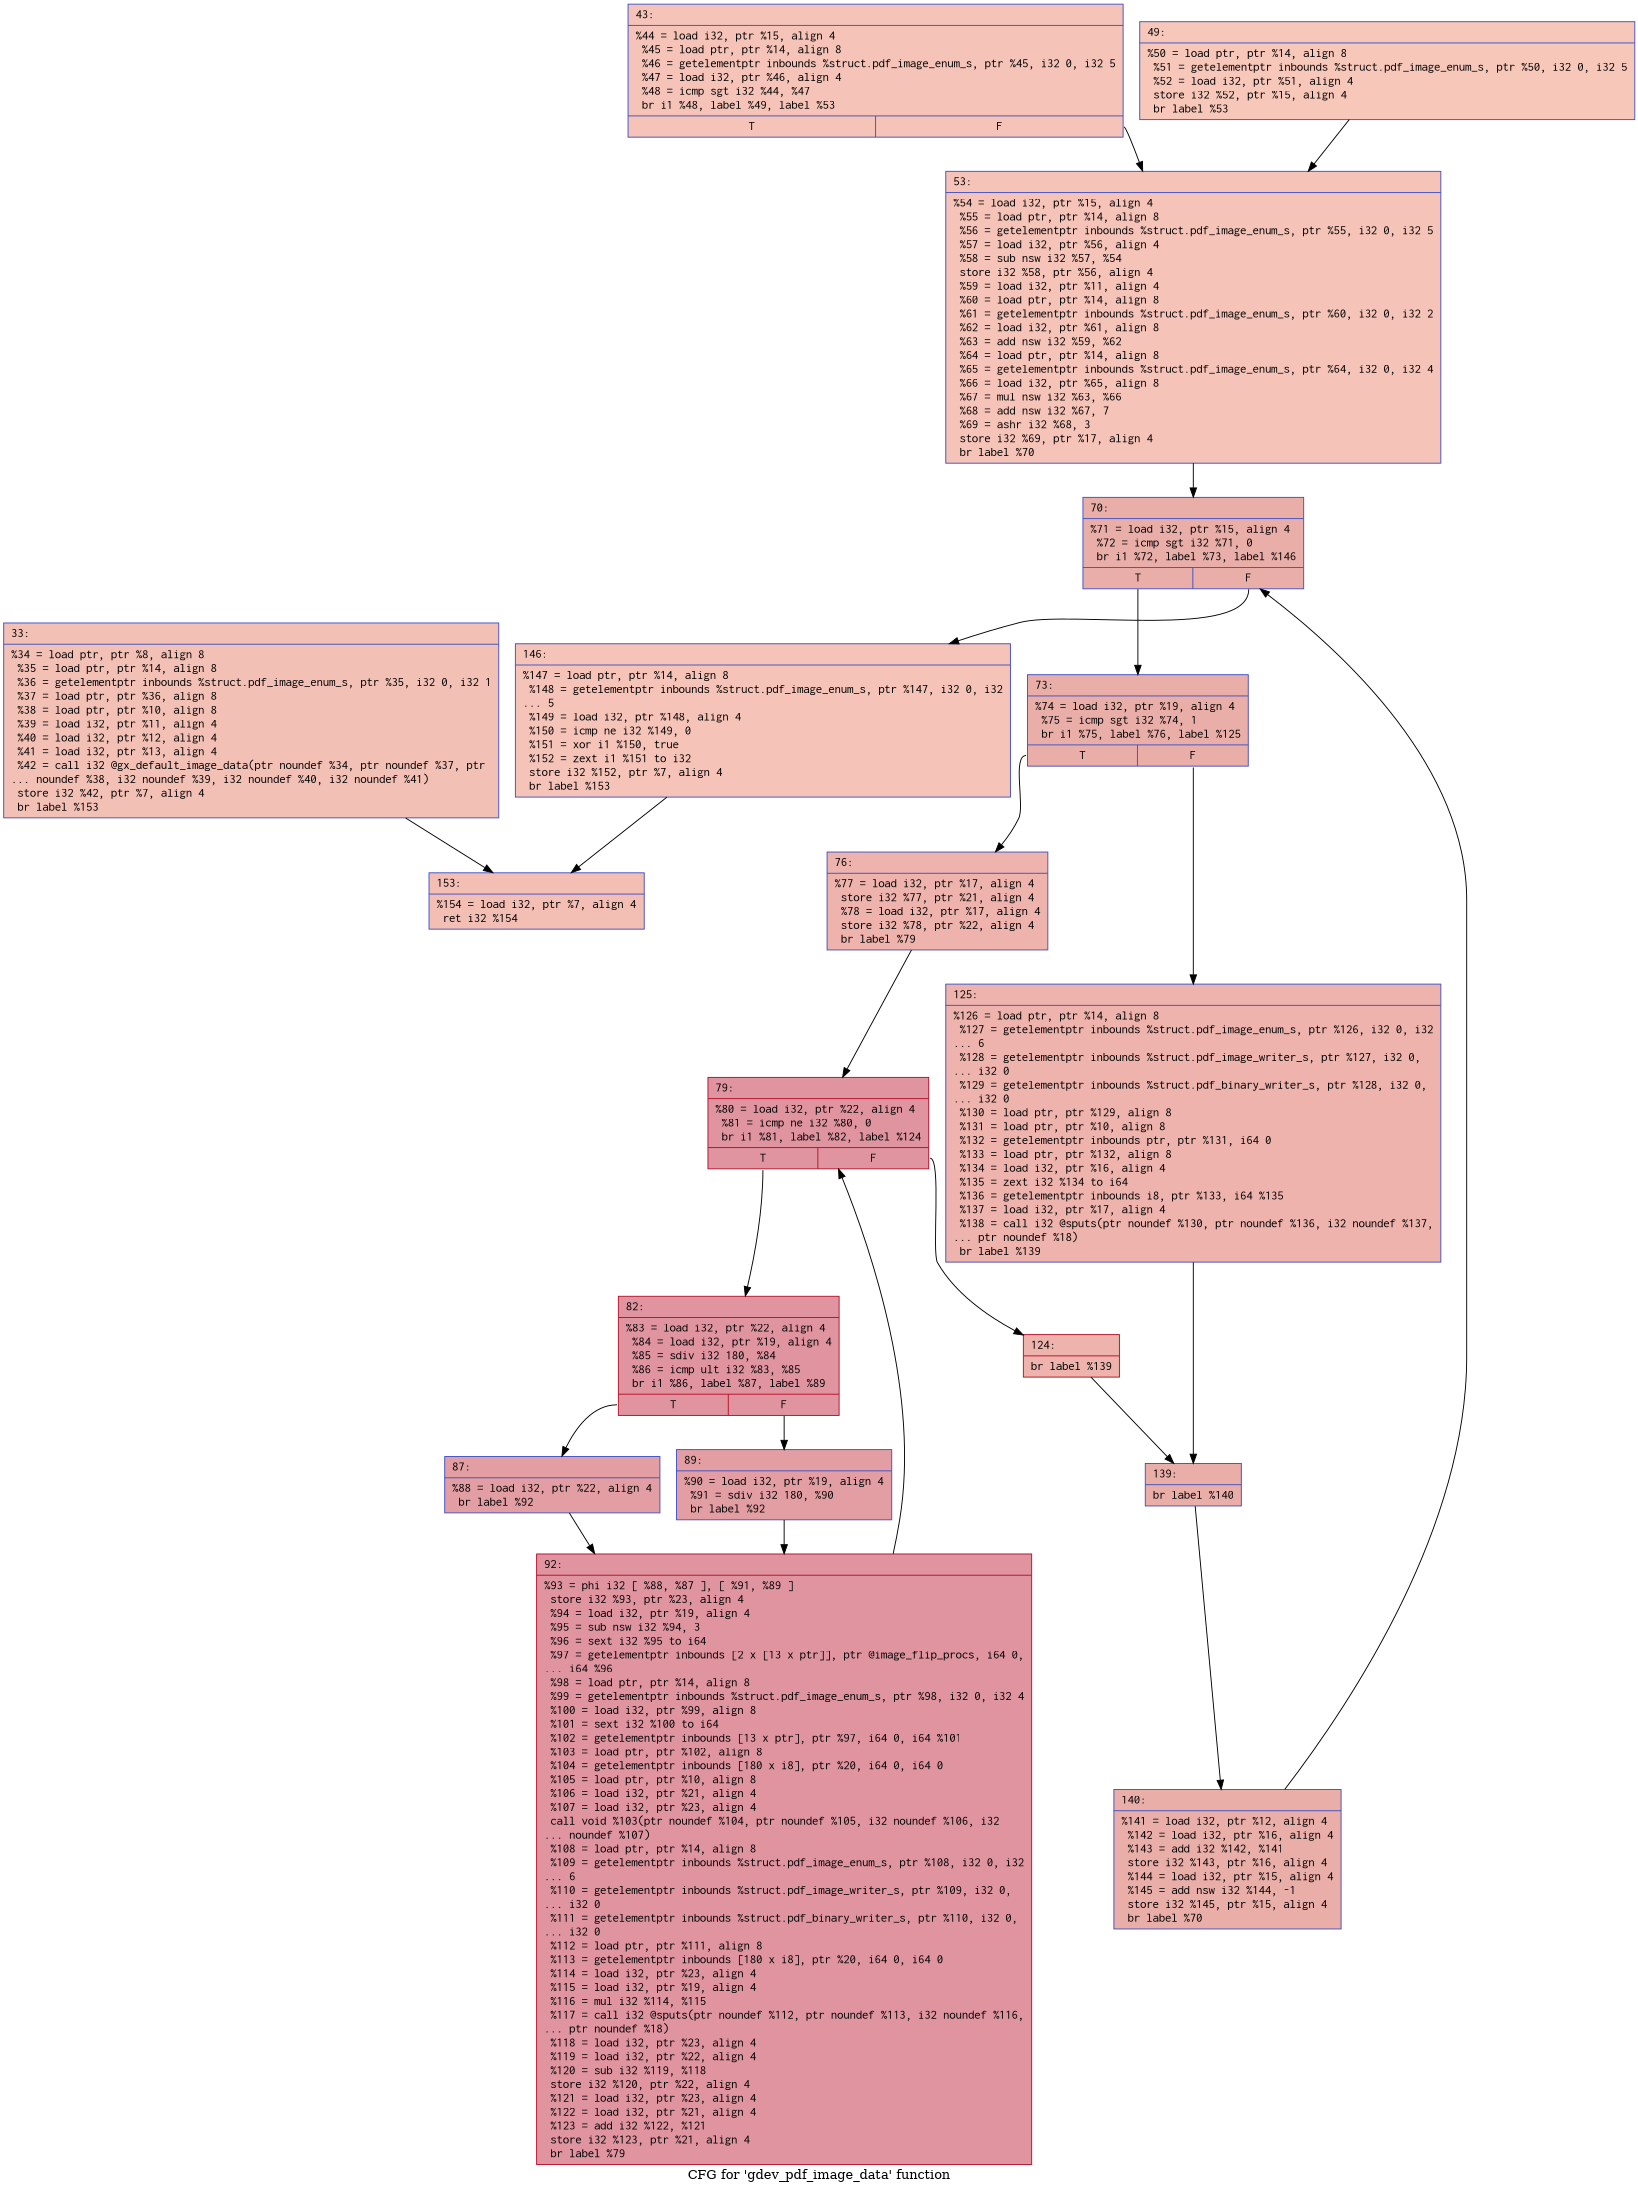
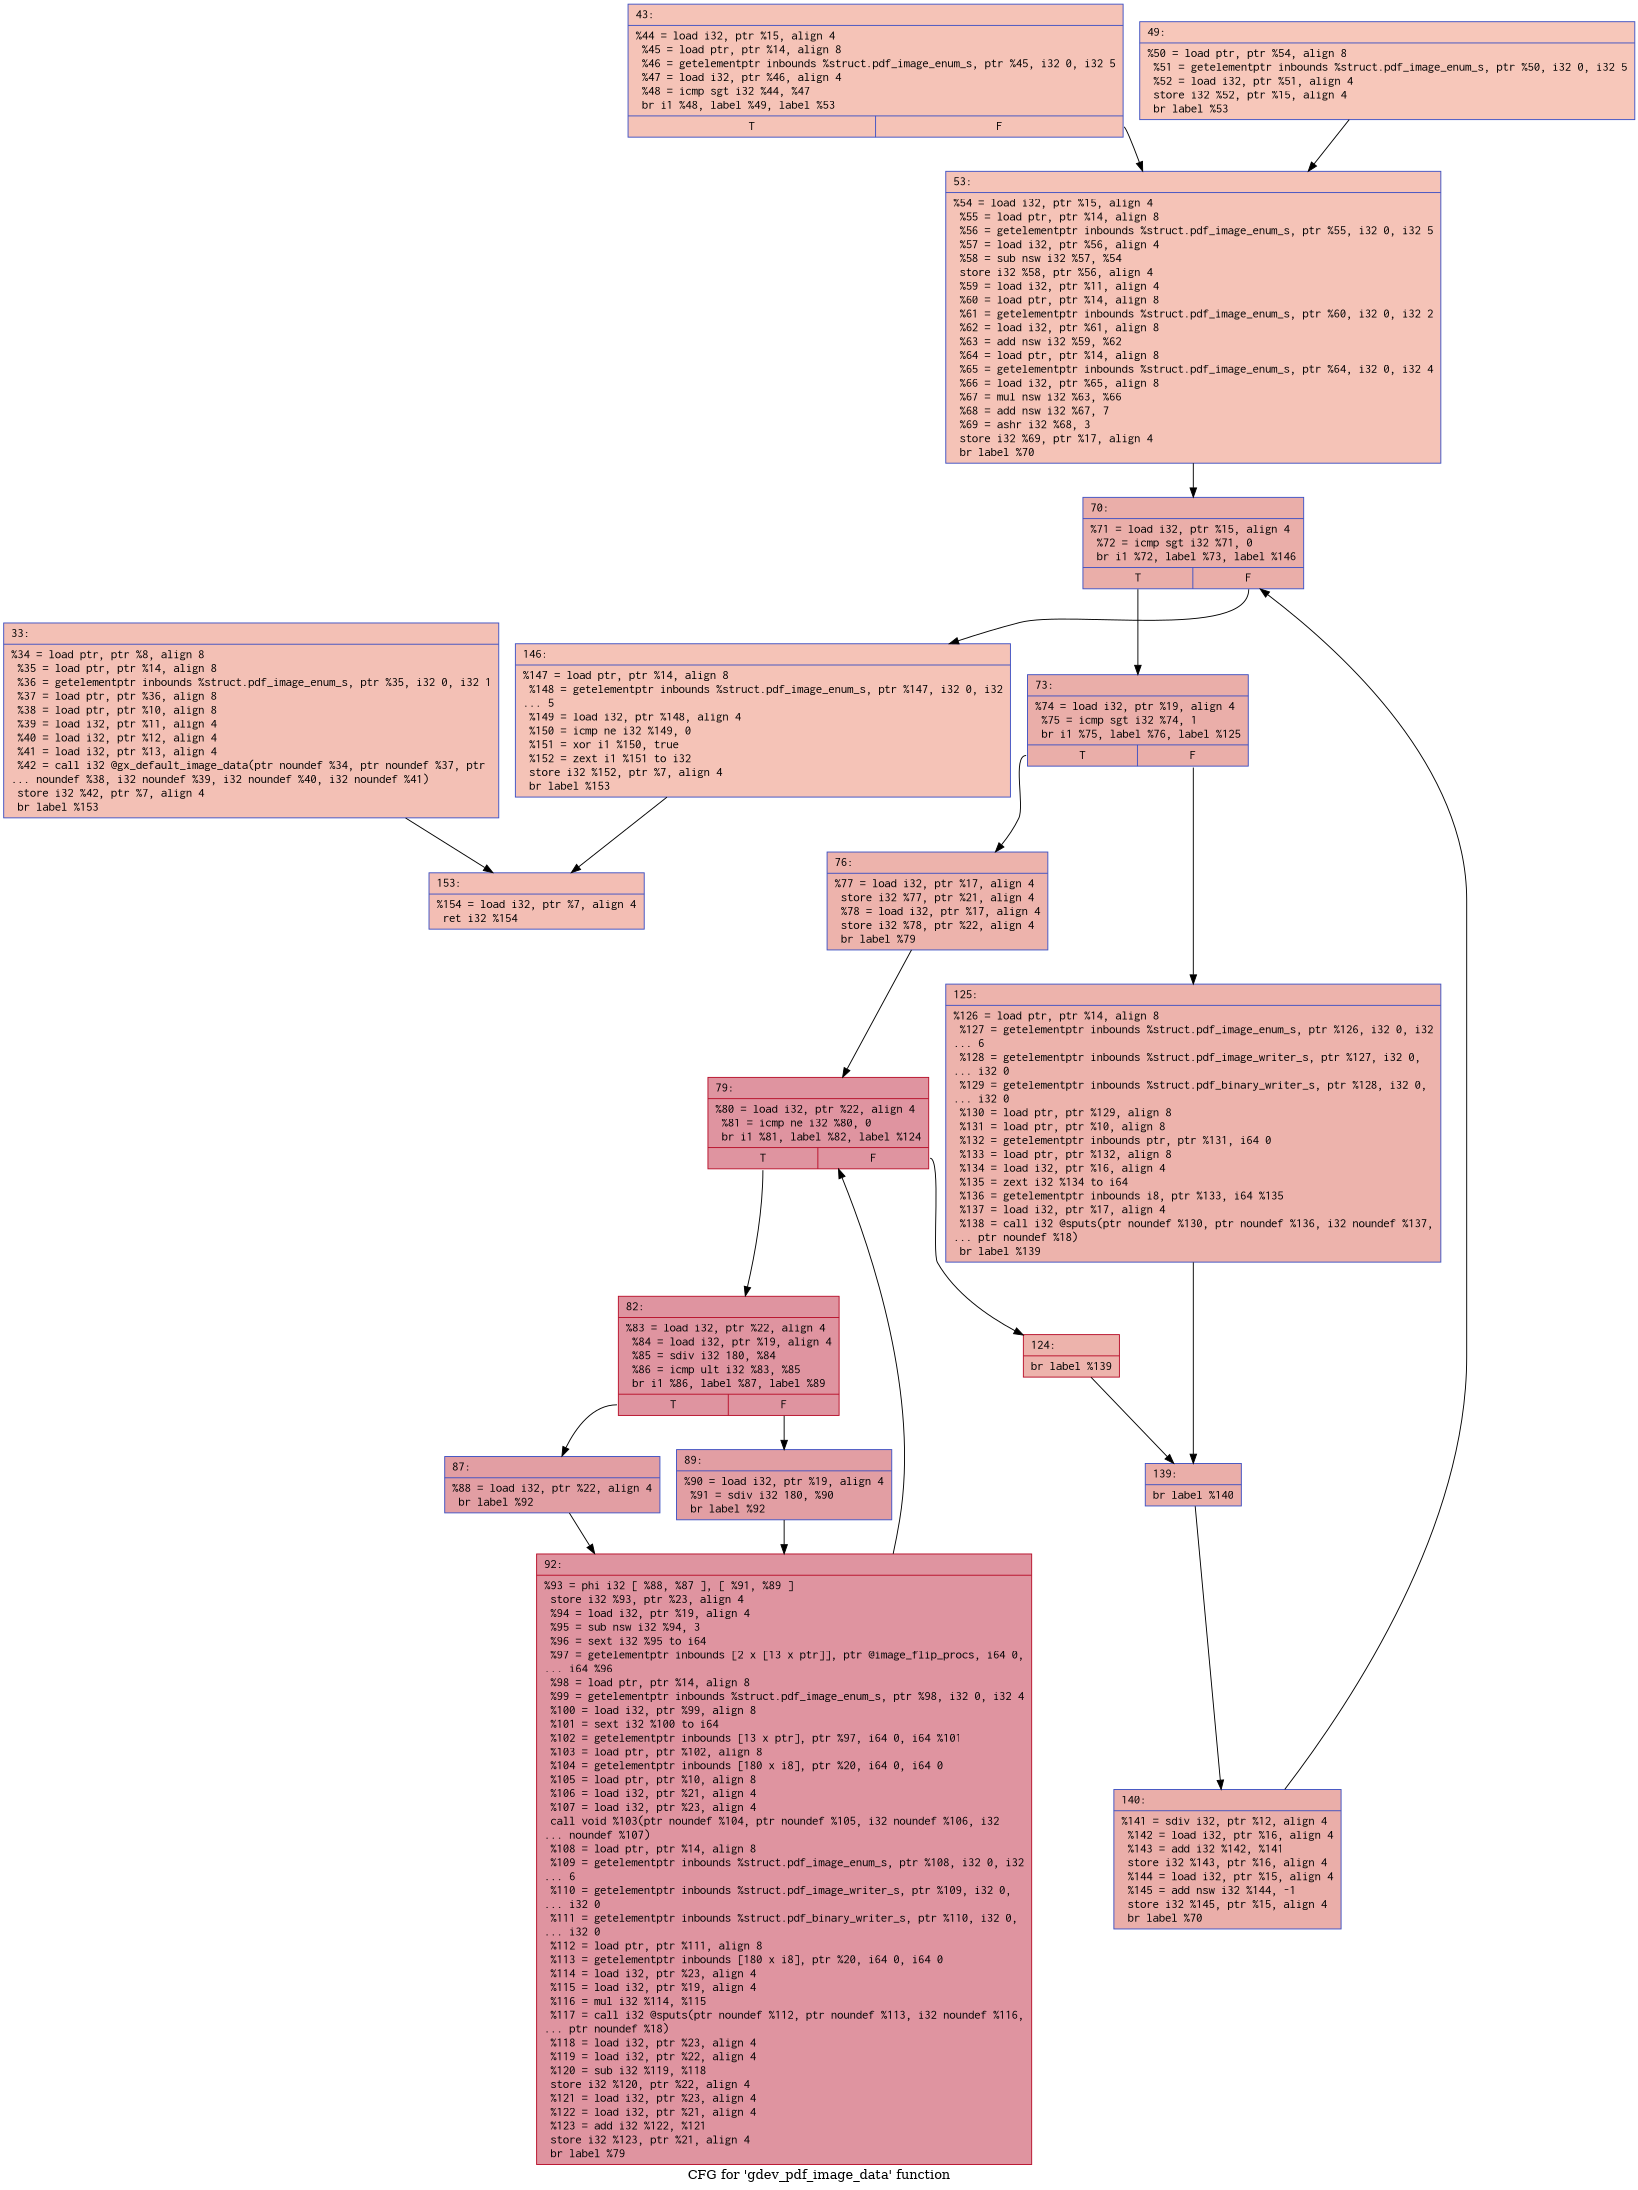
node "49:": text "%50 = load ptr, ptr %14, align 8" -> "%50 = load ptr, ptr %54, align 8"
node "140:": text "%141 = load i32, ptr %12, align 4" -> "%141 = sdiv i32, ptr %12, align 4"
